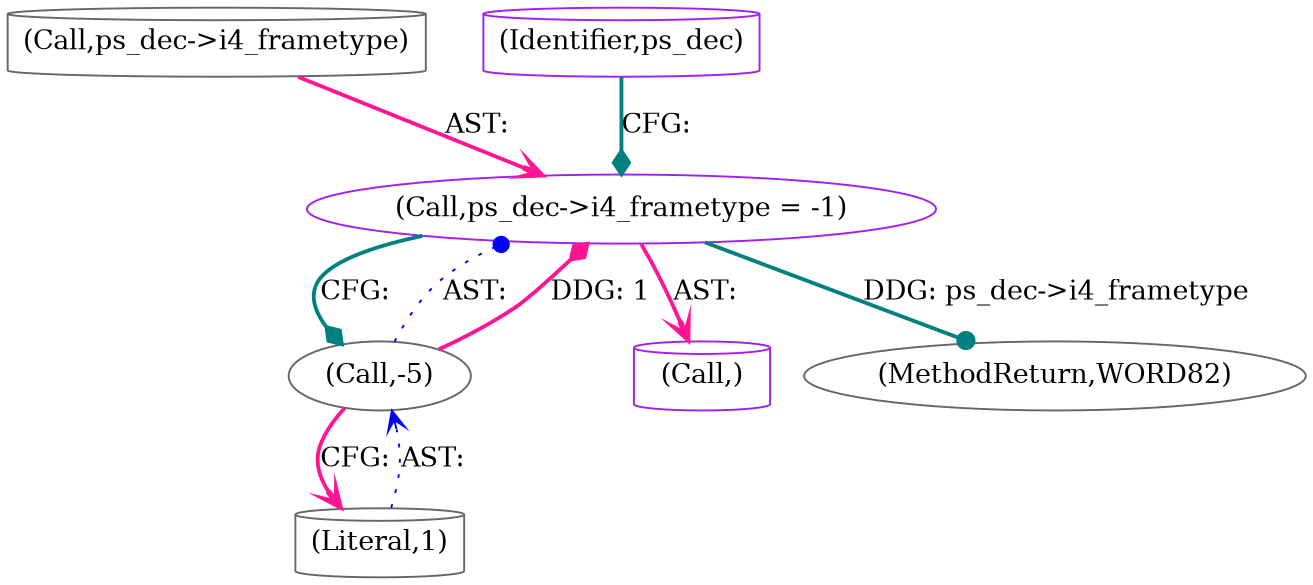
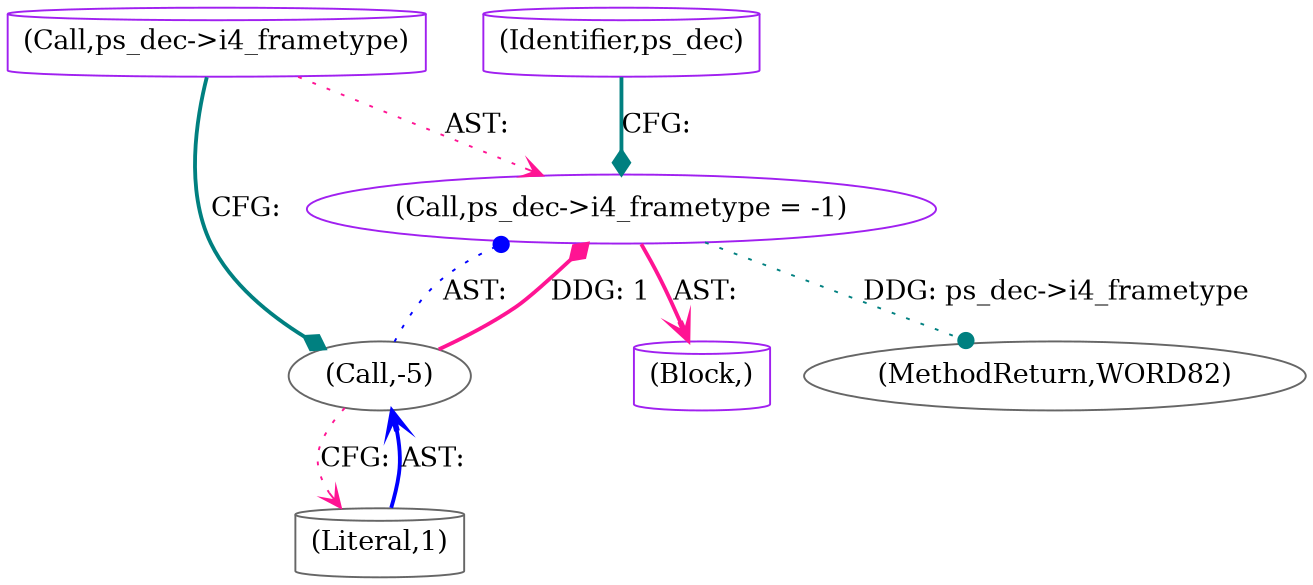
node "(Call,ps_dec->i4_frametype)": color gray40 -> purple
edge "(Call,ps_dec->i4_frametype)" -> "(Call,ps_dec->i4_frametype = -1)": style bold -> dotted
edge "(Call,ps_dec->i4_frametype = -1)" -> "(Call,-5)": now "(Call,ps_dec->i4_frametype)" -> "(Call,-5)"
edge "(Call,ps_dec->i4_frametype = -1)" -> "(MethodReturn,WORD82)": style bold -> dotted
node "(Call,)": label "(Call,)" -> "(Block,)"
edge "(Call,-5)" -> "(Literal,1)": style bold -> dotted
edge "(Literal,1)" -> "(Call,-5)": style dotted -> bold
